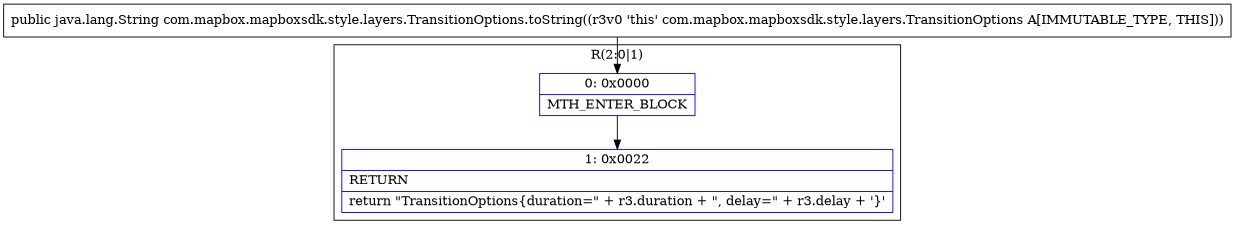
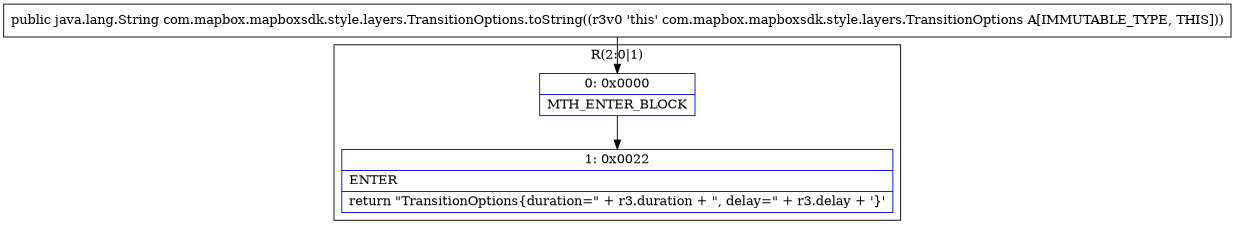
node "1: 0x0022": text "RETURN" -> "ENTER"
